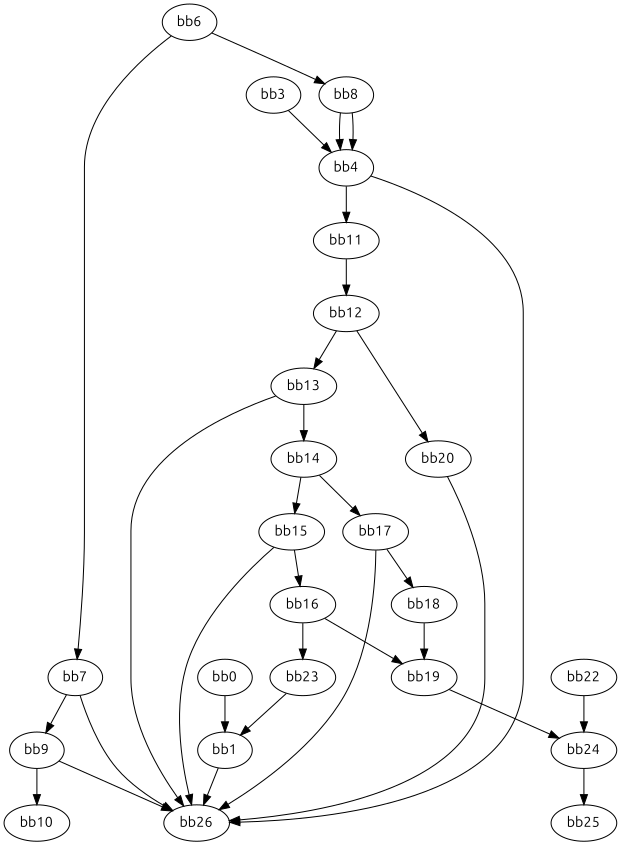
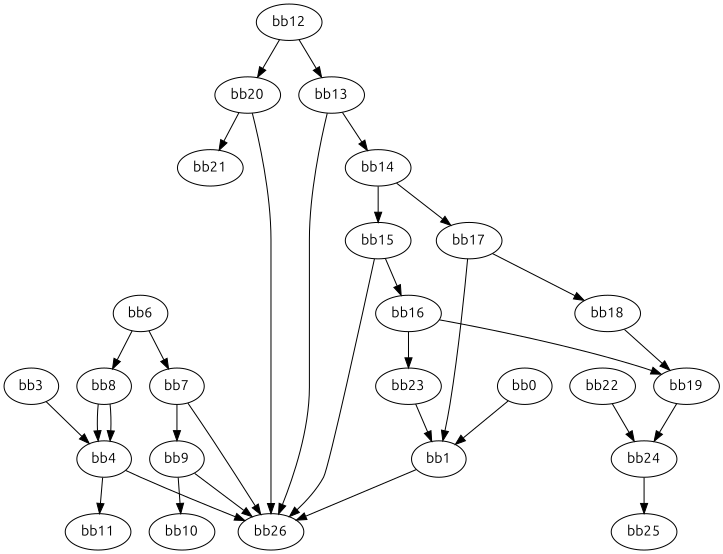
node "bb21": added
edge "bb11" -> "bb12": removed
edge "bb17" -> "bb26": now "bb17" -> "bb1"
